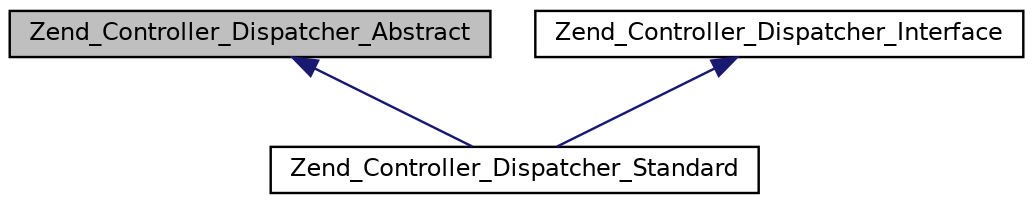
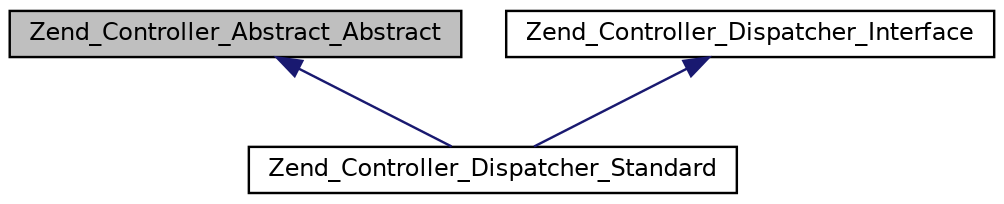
node "Zend_Controller_Dispatcher_Abstract": label "Zend_Controller_Dispatcher_Abstract" -> "Zend_Controller_Abstract_Abstract"
